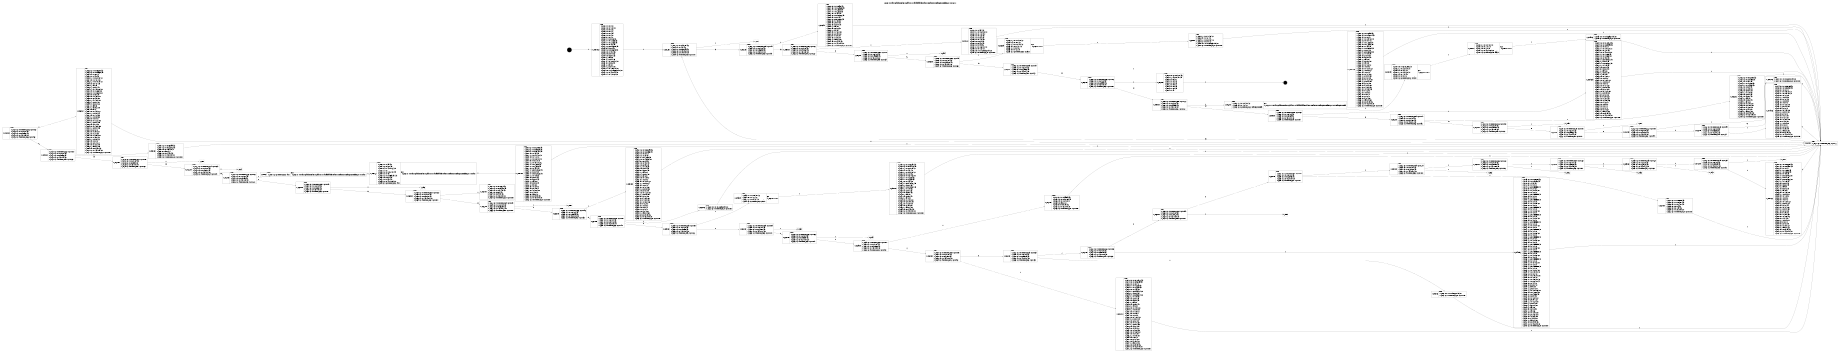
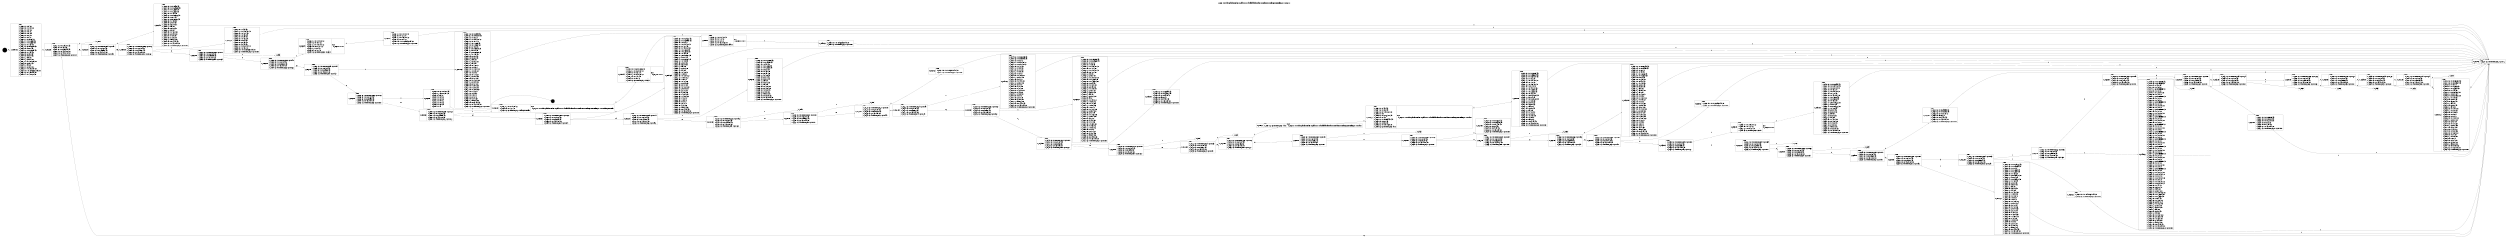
edge "0x401464 [28]" -> "0x402167 [15]": now "0x401464 [28]" -> "0x401480 [28]"
